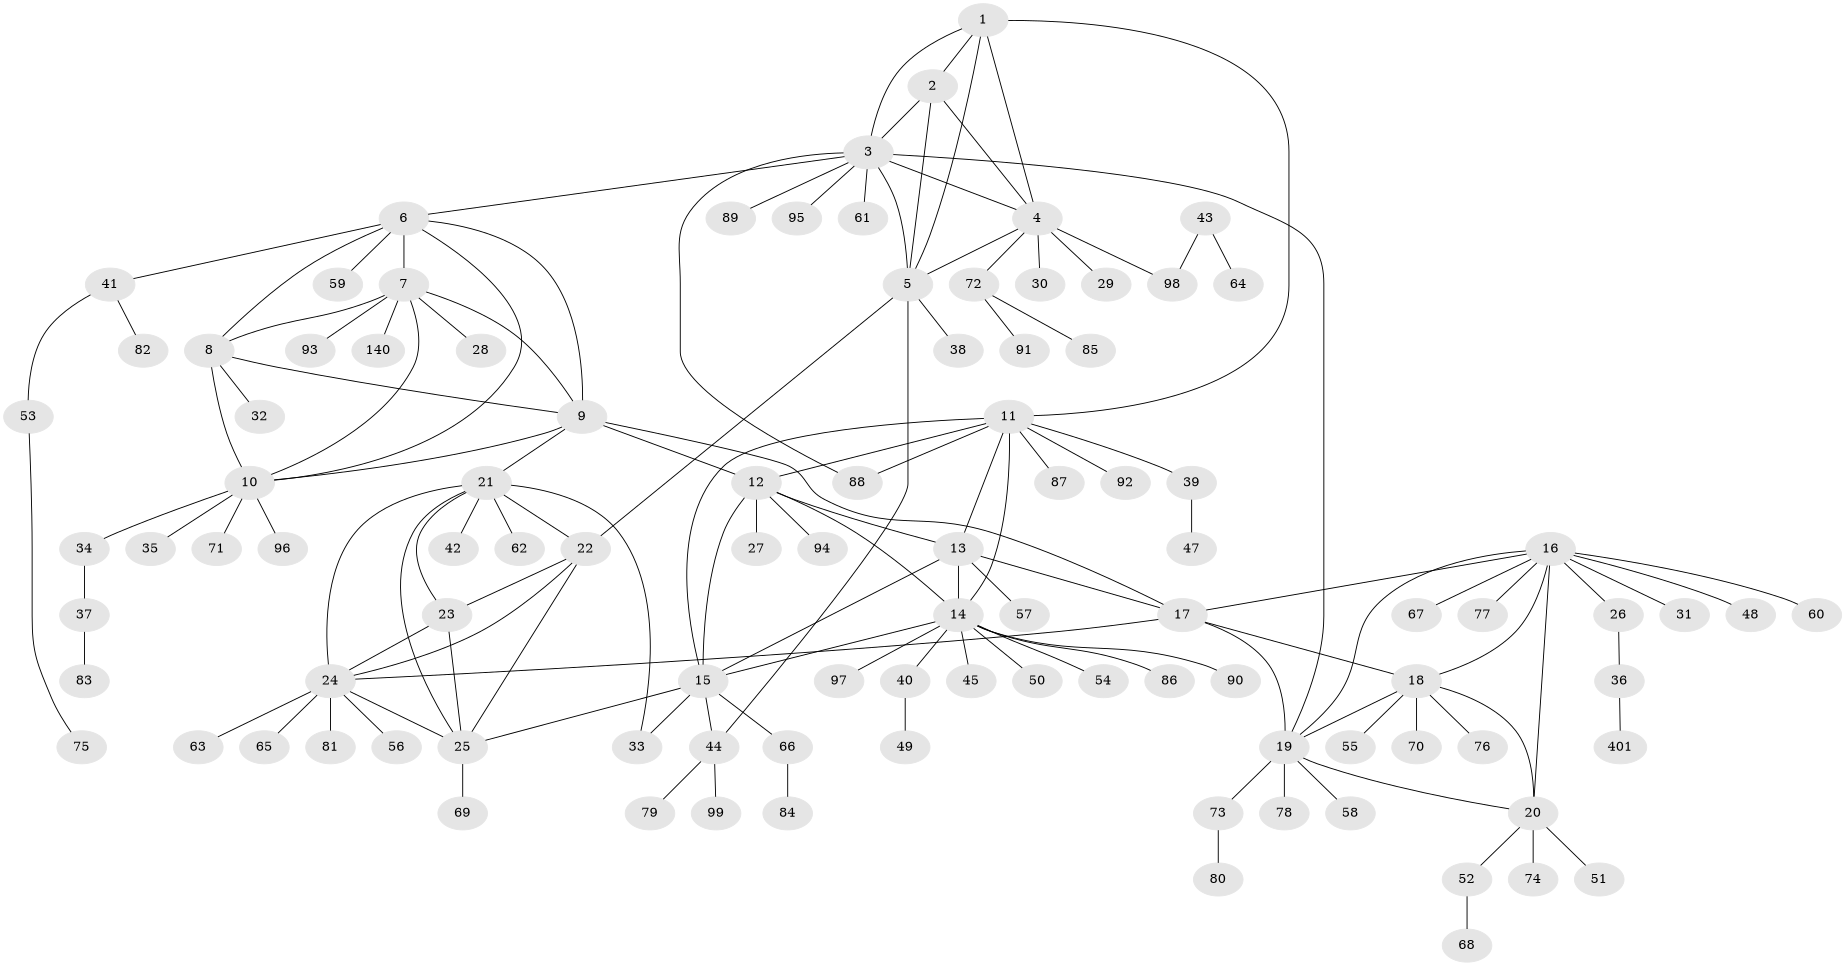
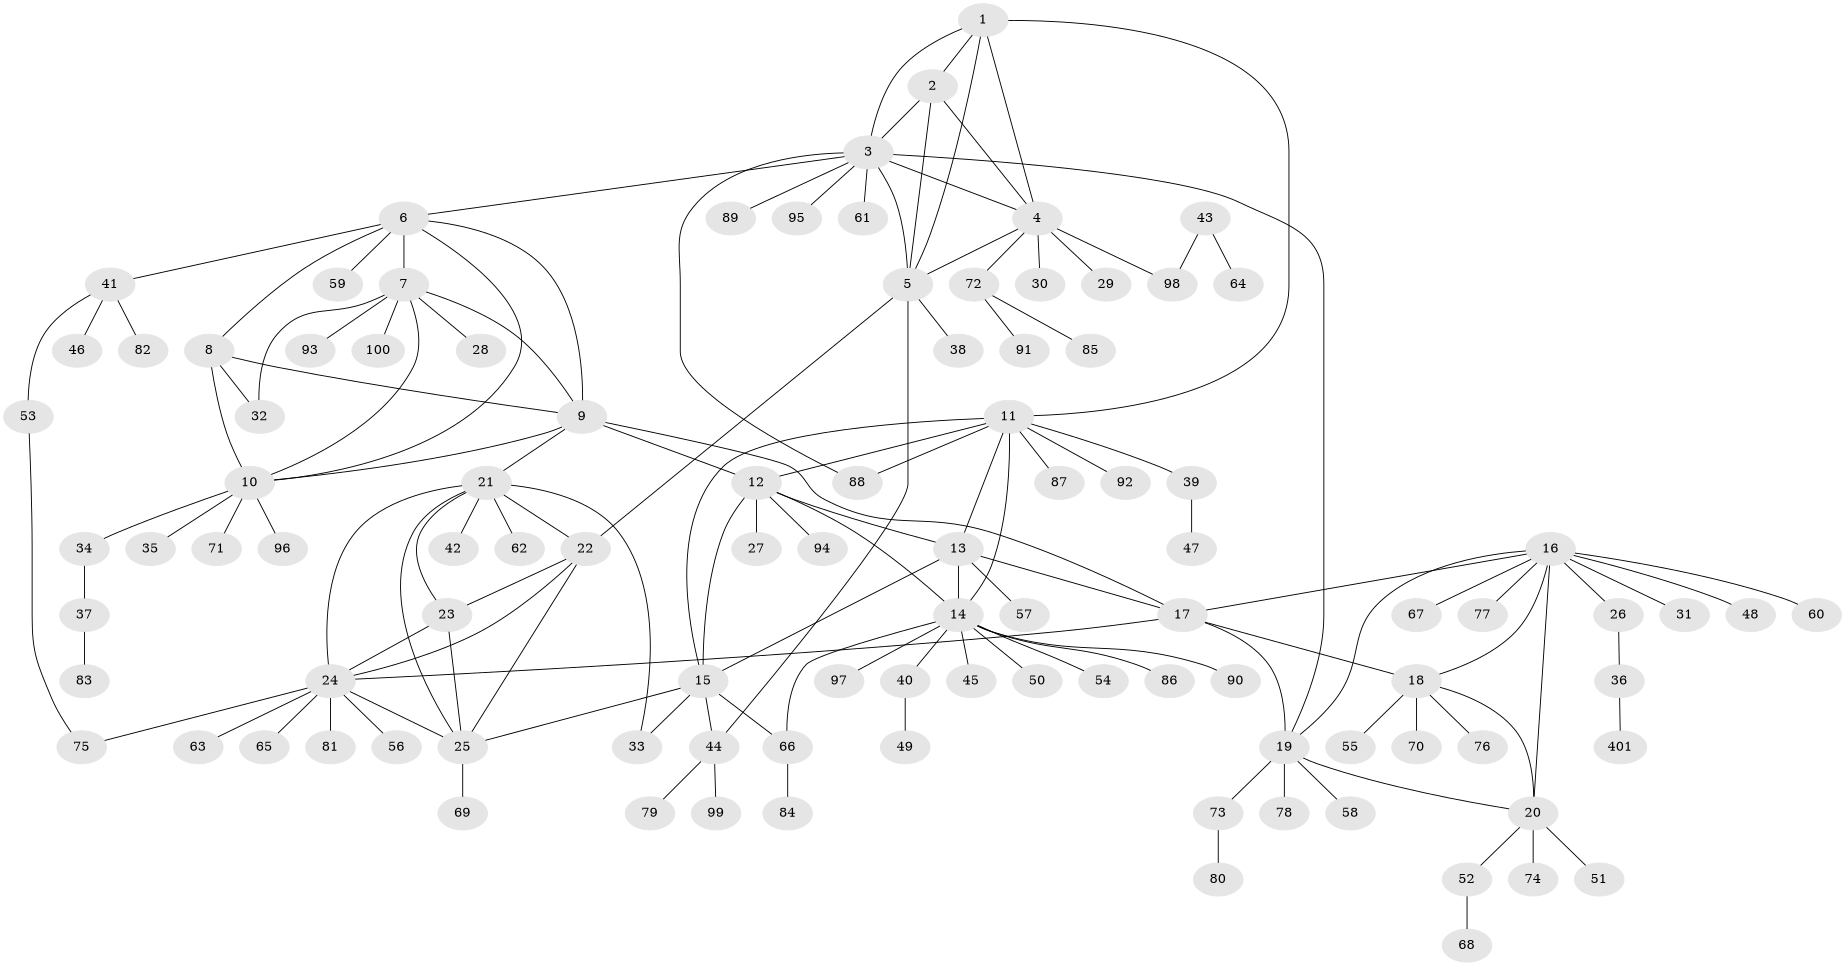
edge "7" -- "8": now "7" -- "32"
node "46": added
node "140": label "140" -> "100"
edge "14" -- "15": now "14" -- "66"
edge "24" -- "75": added
edge "18" -- "19": removed
